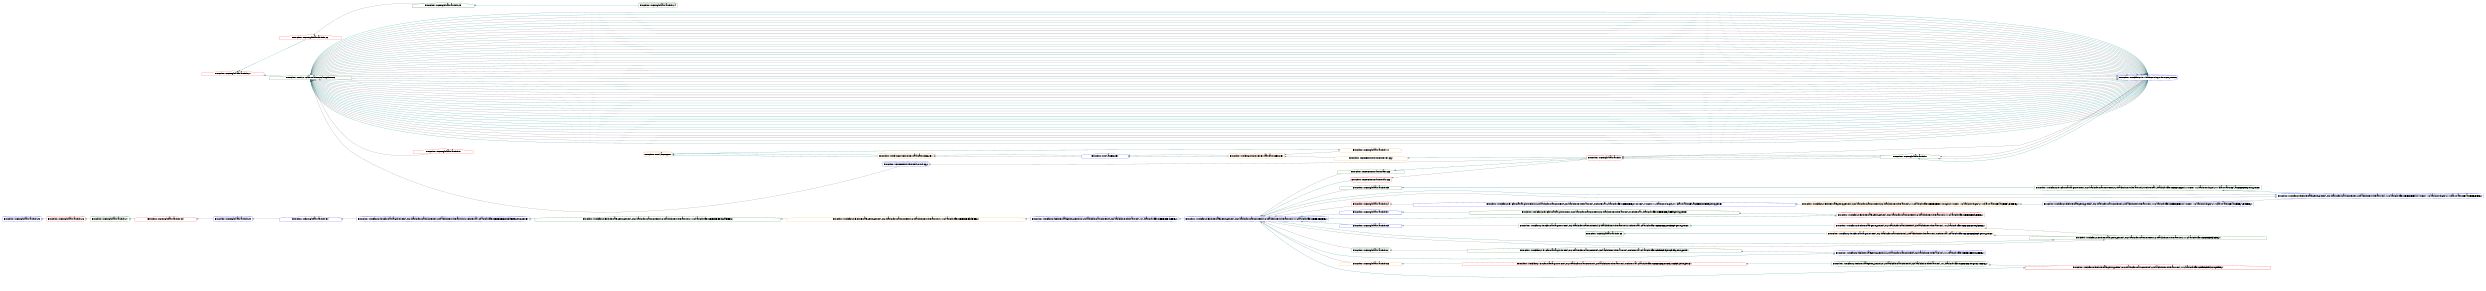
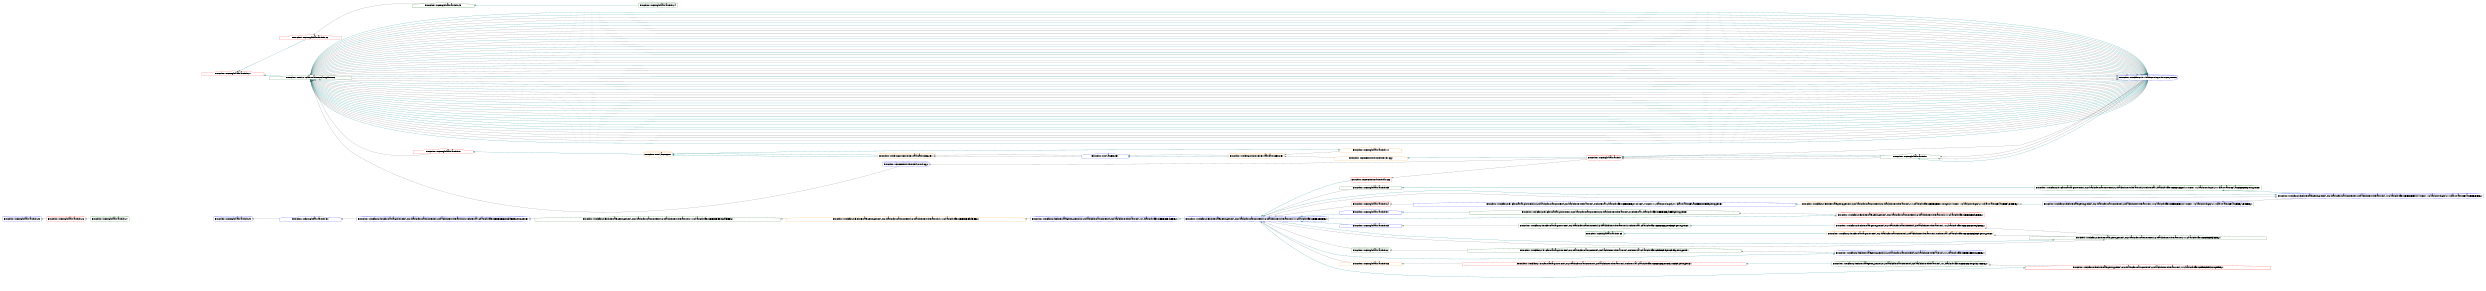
edge "Function- _ZNSaIcEC2Ev" -> "Function- __cxx_global_var_init.8": added
node "Function- _GLOBAL__sub_I_main.cpp": removed
node "Function- __cxx_global_var_init.28": removed
